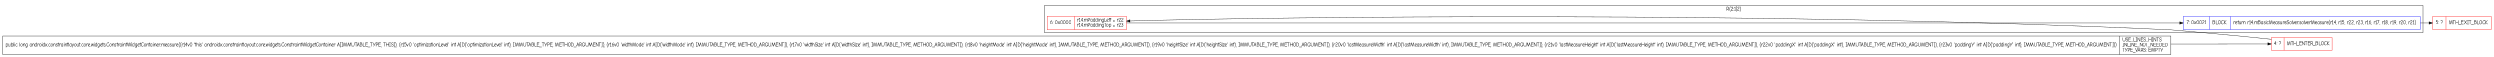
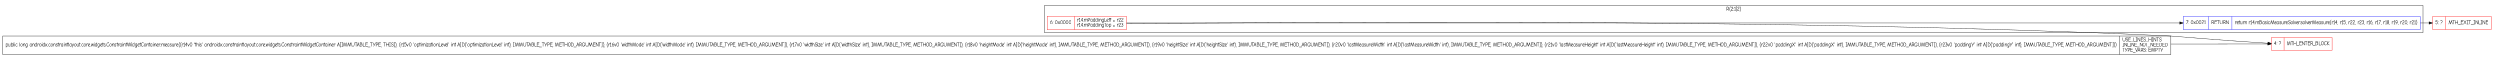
edge "4: ?" -> "6: 0x0000": reversed
node "7: 0x0021": text "BLOCK" -> "RETURN"
node "5: ?": text "MTH_EXIT_BLOCK" -> "MTH_EXIT_INLINE"
